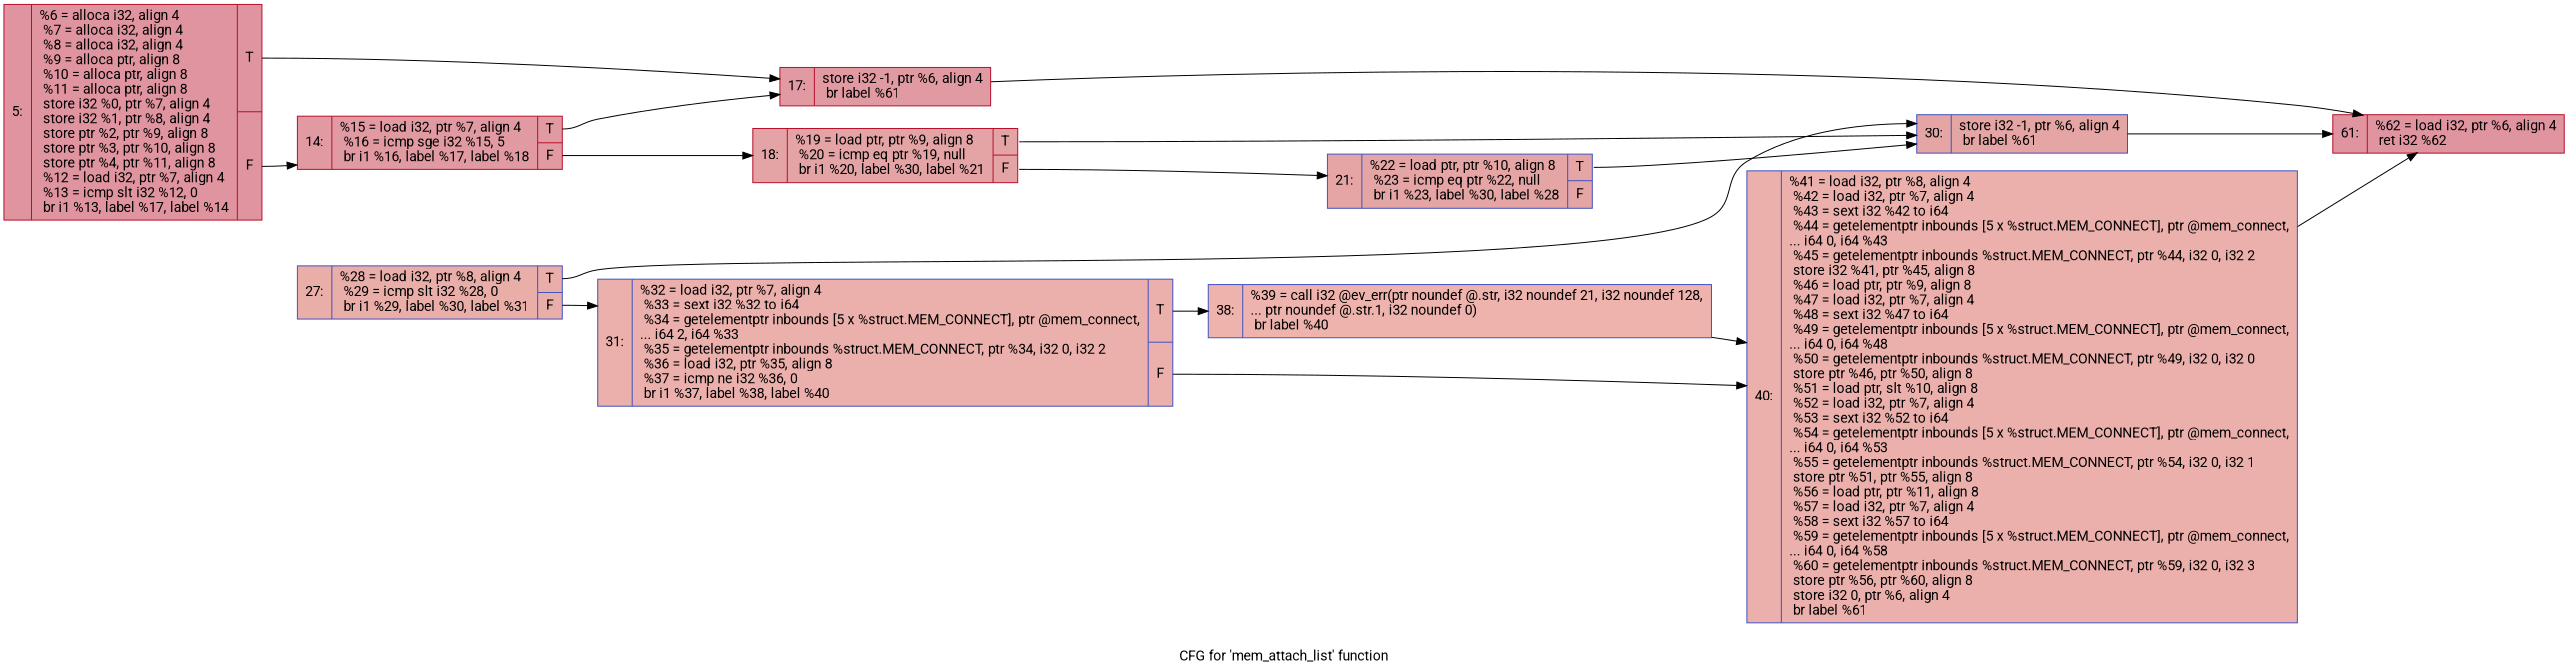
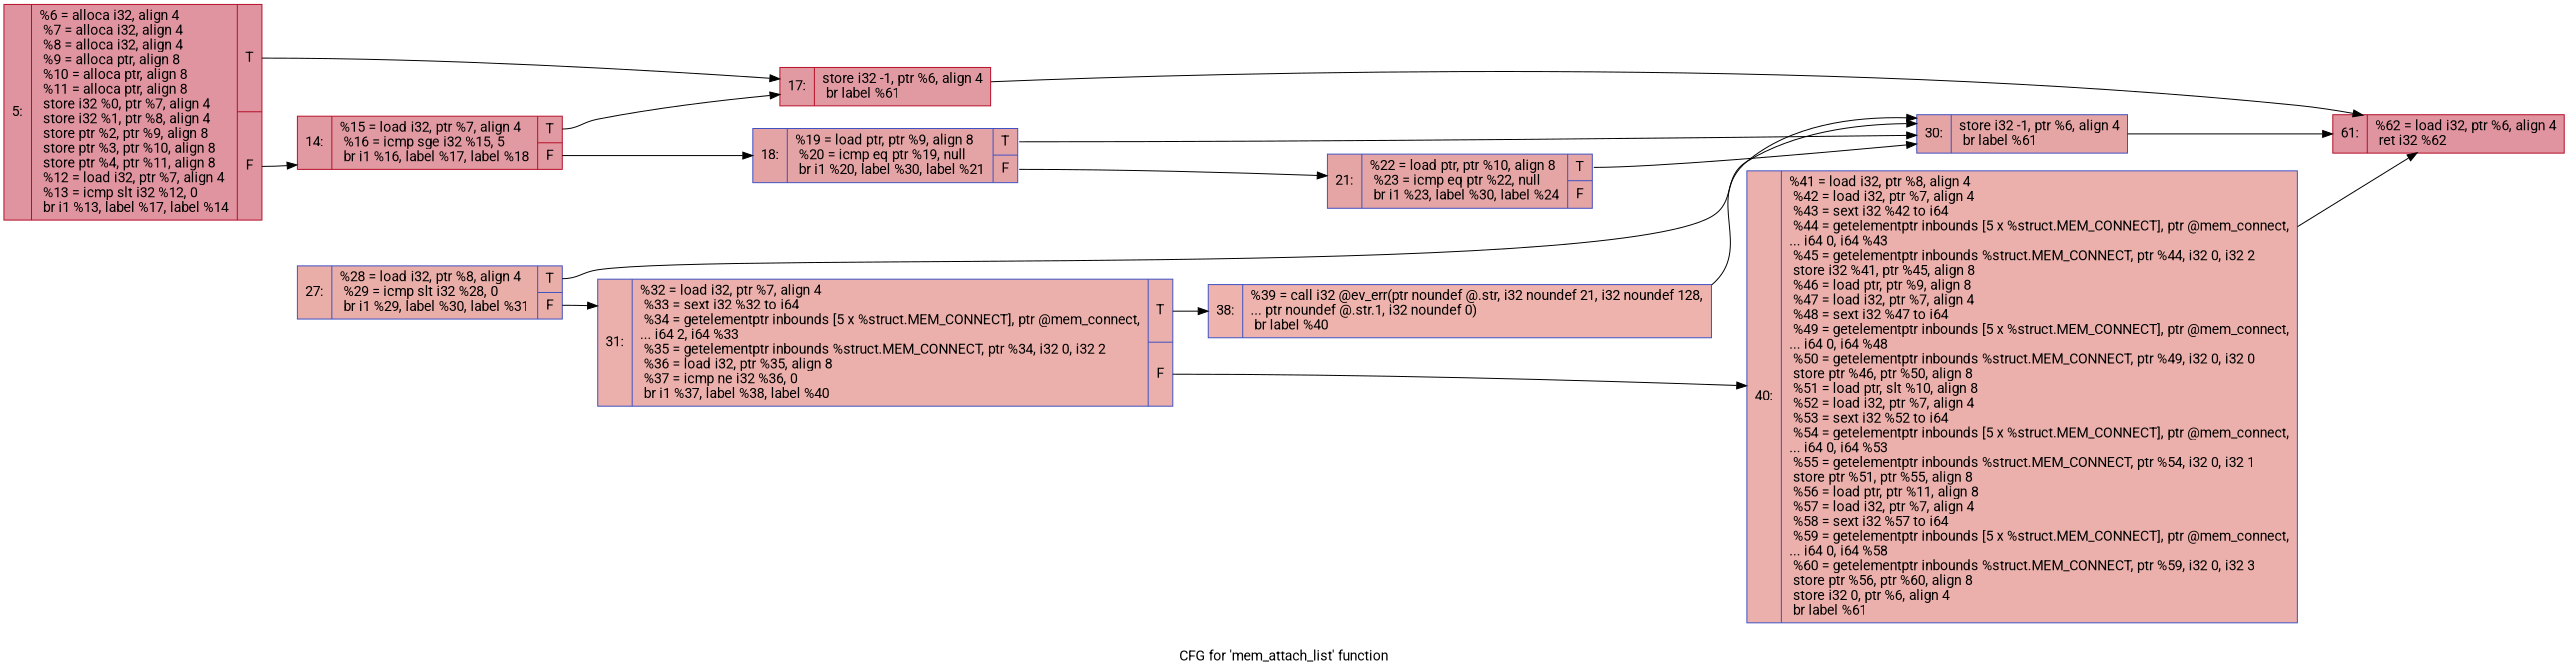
node "18:": color #b70d28ff -> #3d50c3ff
node "21:": text "br i1 %23, label %30, label %28" -> "br i1 %23, label %30, label %24"
edge "38:" -> "40:": now "38:" -> "30:"
